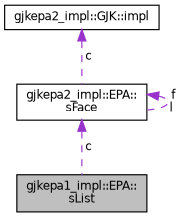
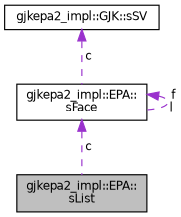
node "gjkepa2_impl::GJK::impl": label "gjkepa2_impl::GJK::impl" -> "gjkepa2_impl::GJK::sSV"
node "gjkepa1_impl::EPA:: sList": label "gjkepa1_impl::EPA:: sList" -> "gjkepa2_impl::EPA:: sList"
